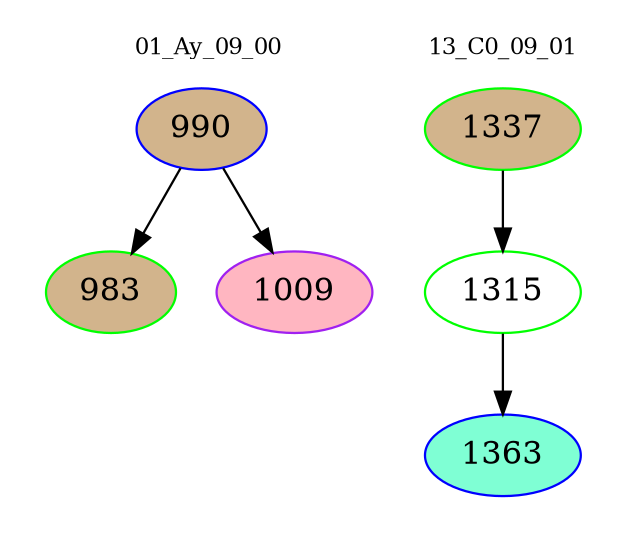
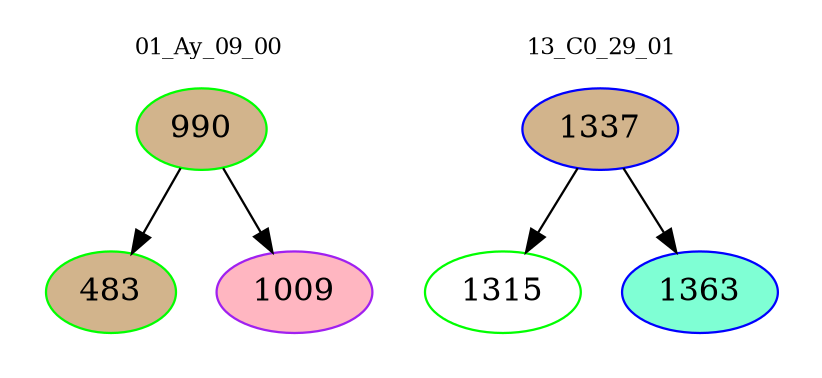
cluster "13_C0_09_01": label "13_C0_09_01" -> "13_C0_29_01"
node "990": color blue -> green
node "1337": color green -> blue
node "983": label "983" -> "483"
edge "1315" -> "1363": now "1337" -> "1363"
